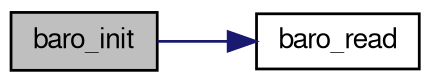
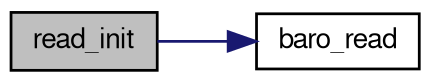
node "baro_init": label "baro_init" -> "read_init"
